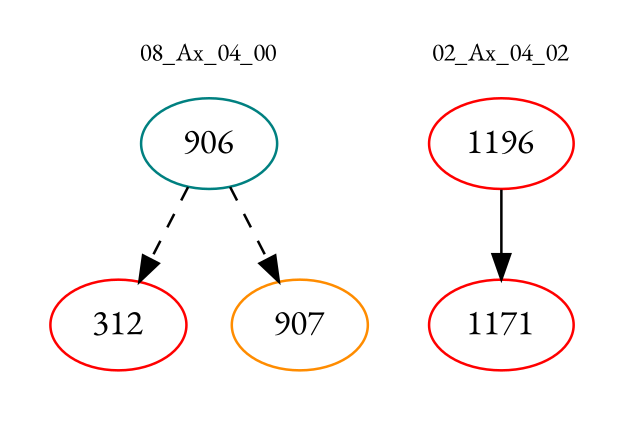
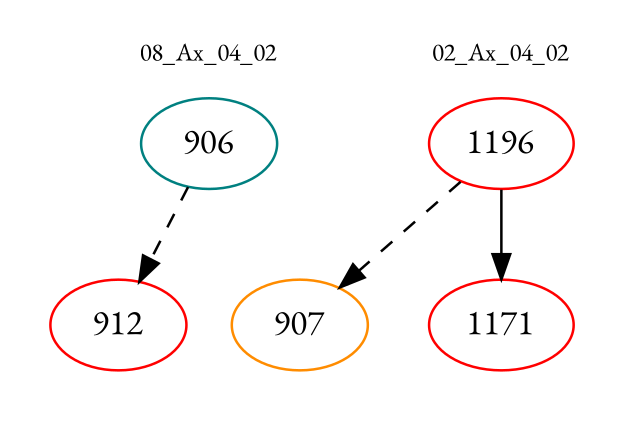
cluster "08_Ax_04_00": label "08_Ax_04_00" -> "08_Ax_04_02"
edge "906" -> "907": now "1196" -> "907"
node "312": label "312" -> "912"
